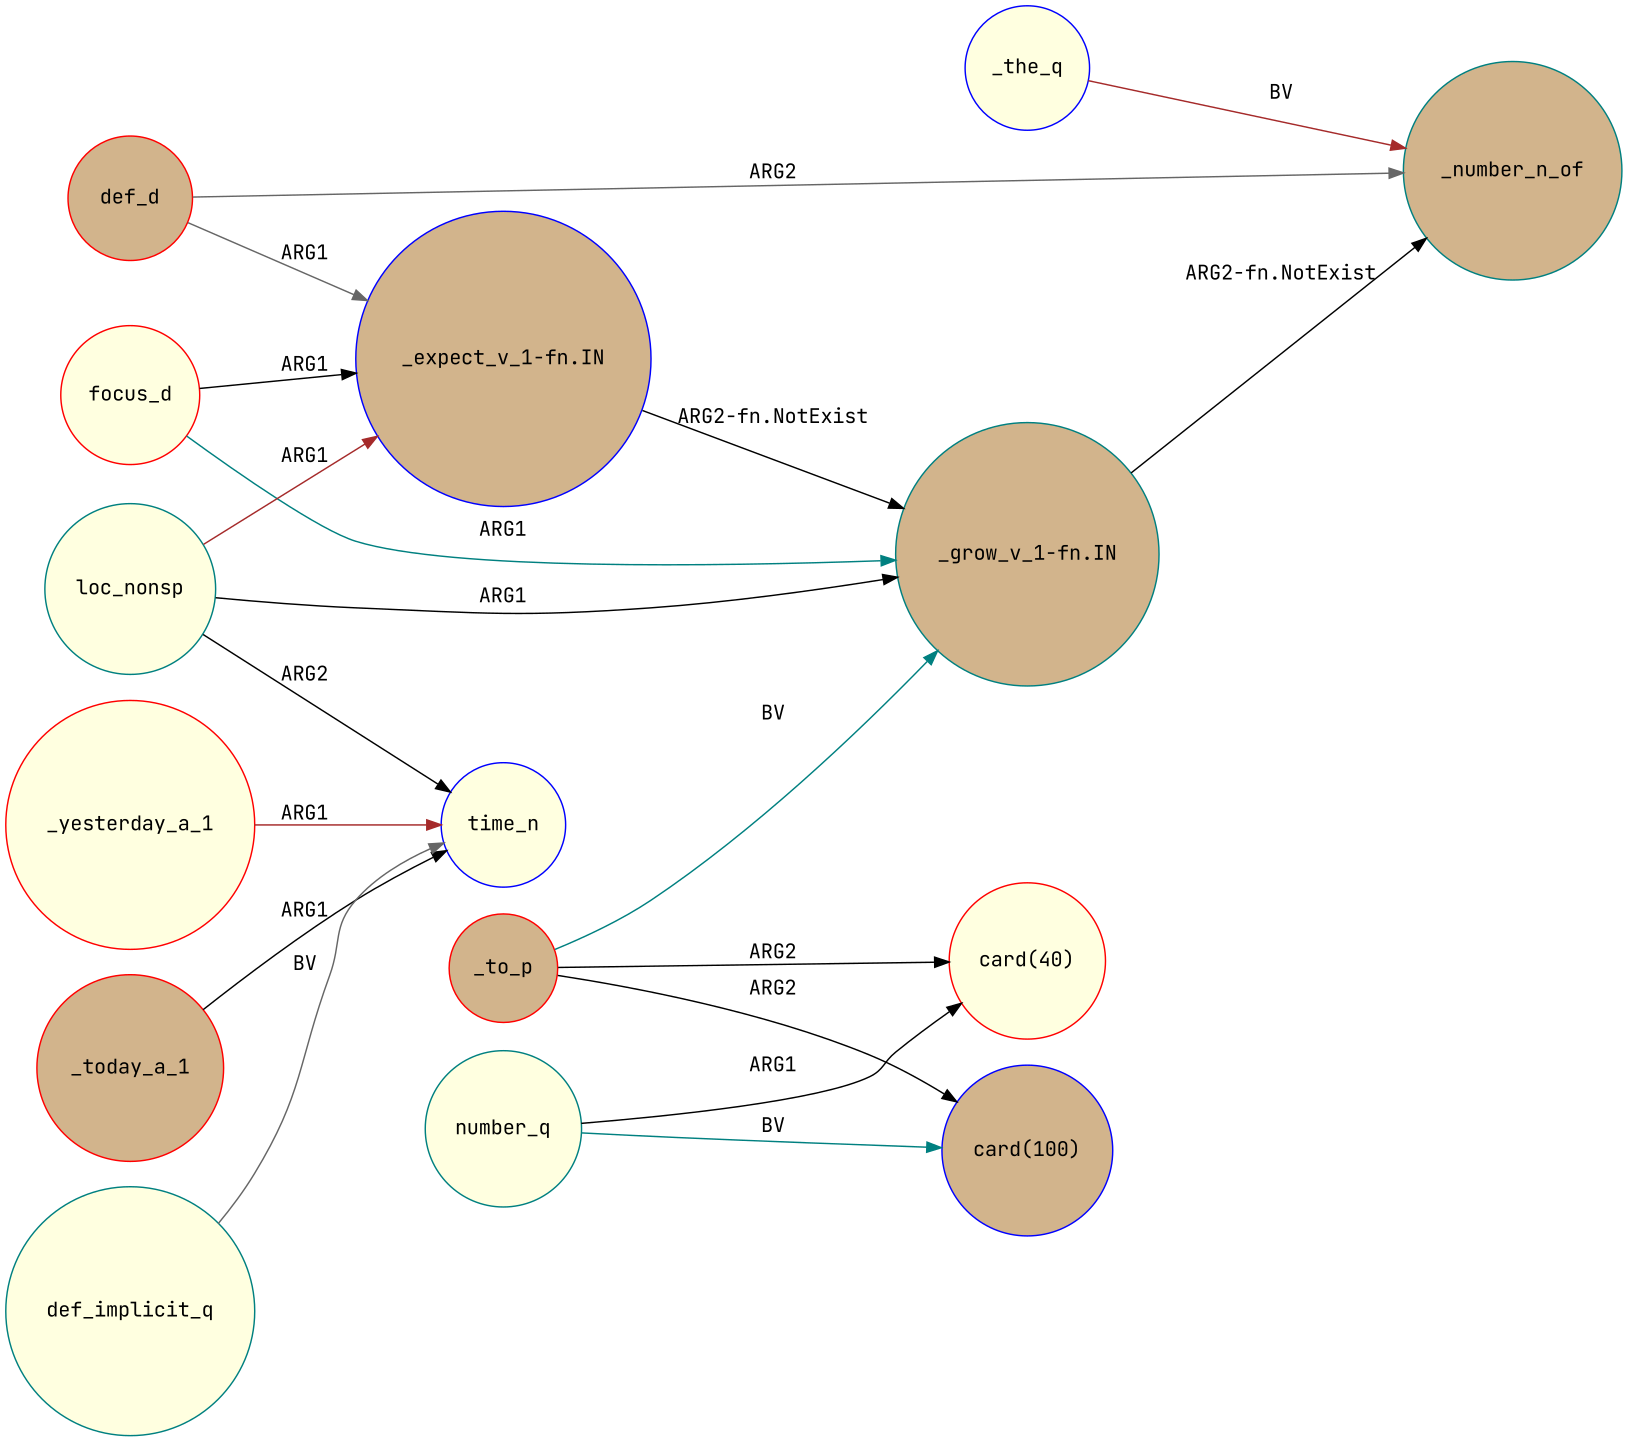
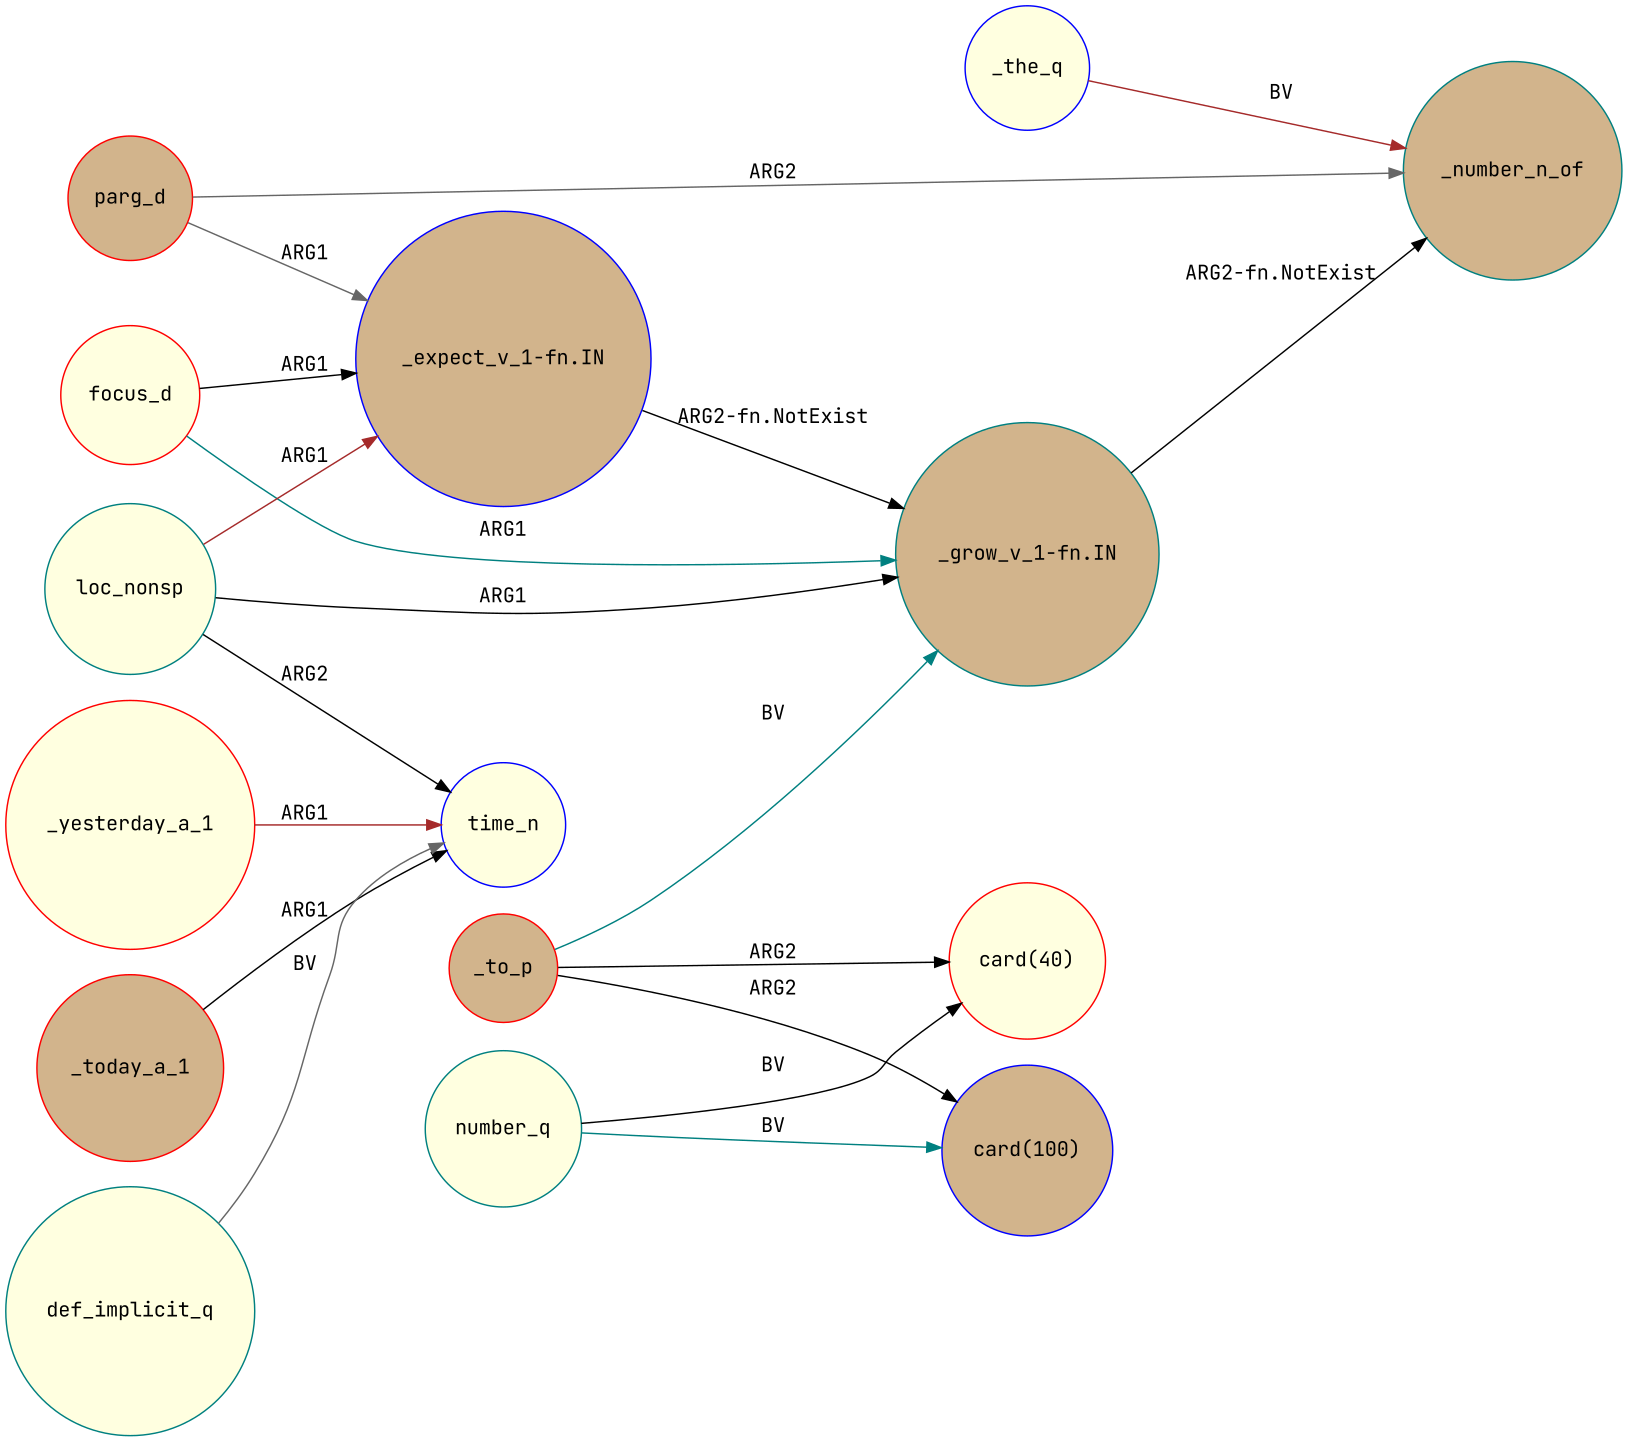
node "def_d": label "def_d" -> "parg_d"
edge "number_q" -> "card(40)": label "ARG1" -> "BV"
